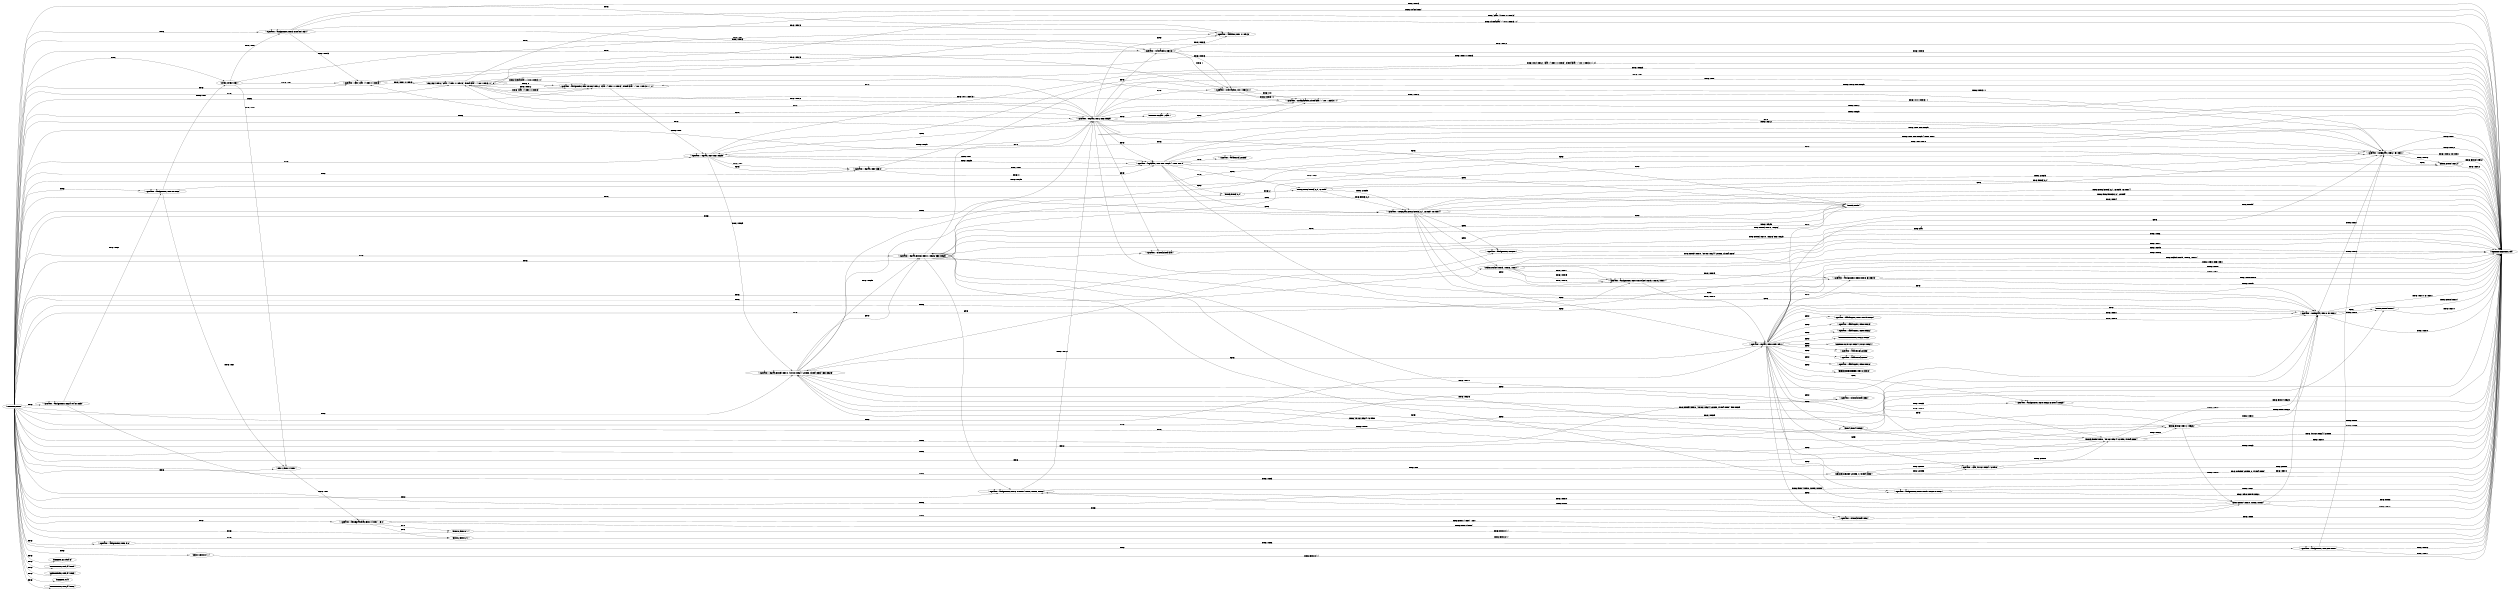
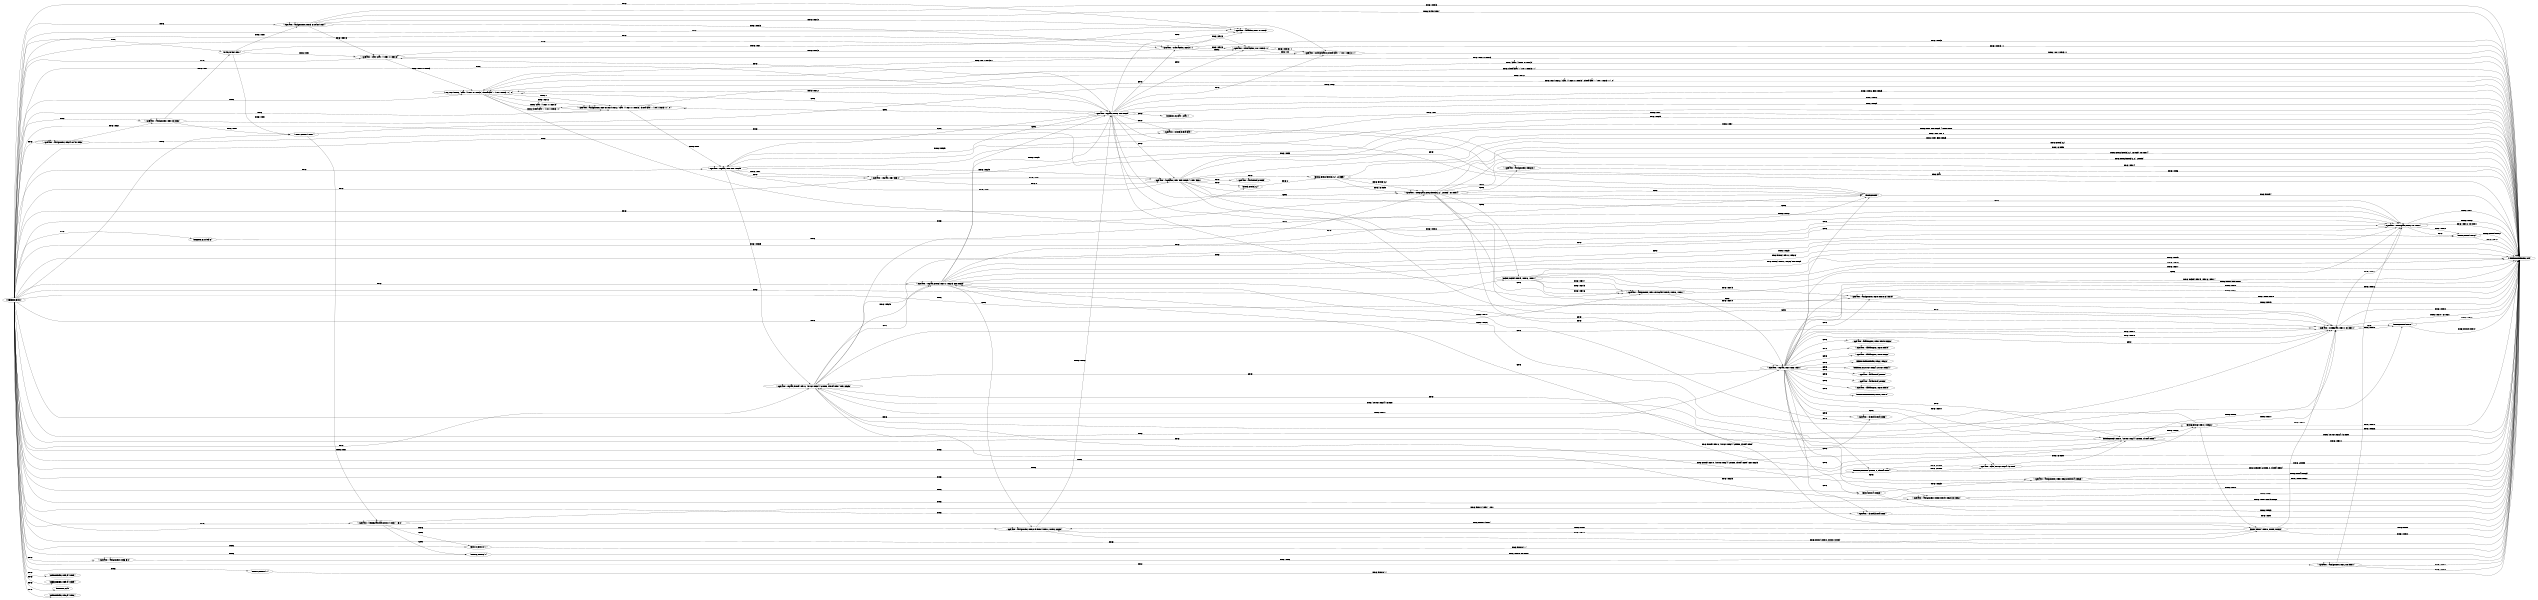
edge "(<operator>.multiplication,sizeof(char) * (100 - VAR13 - 1))" -> "(<operator>.notEquals,VAR12 != VAR11)": now "(<operator>.multiplication,sizeof(char) * (100 - VAR13 - 1))" -> "(METHOD_RETURN,void)"
edge "(METHOD,FUN1)" -> "(<operator>.notEquals,FUN2(FUN3(2,2), &VAR5) != VAR14)": now "(LITERAL,6,switch(6))" -> "(<operator>.notEquals,FUN2(FUN3(2,2), &VAR5) != VAR14)"
edge "(FUN12,FUN12(1))" -> "(METHOD_RETURN,void)": label "DDG: FUN12(1)" -> "DDG: VAR10 != VAR11"
